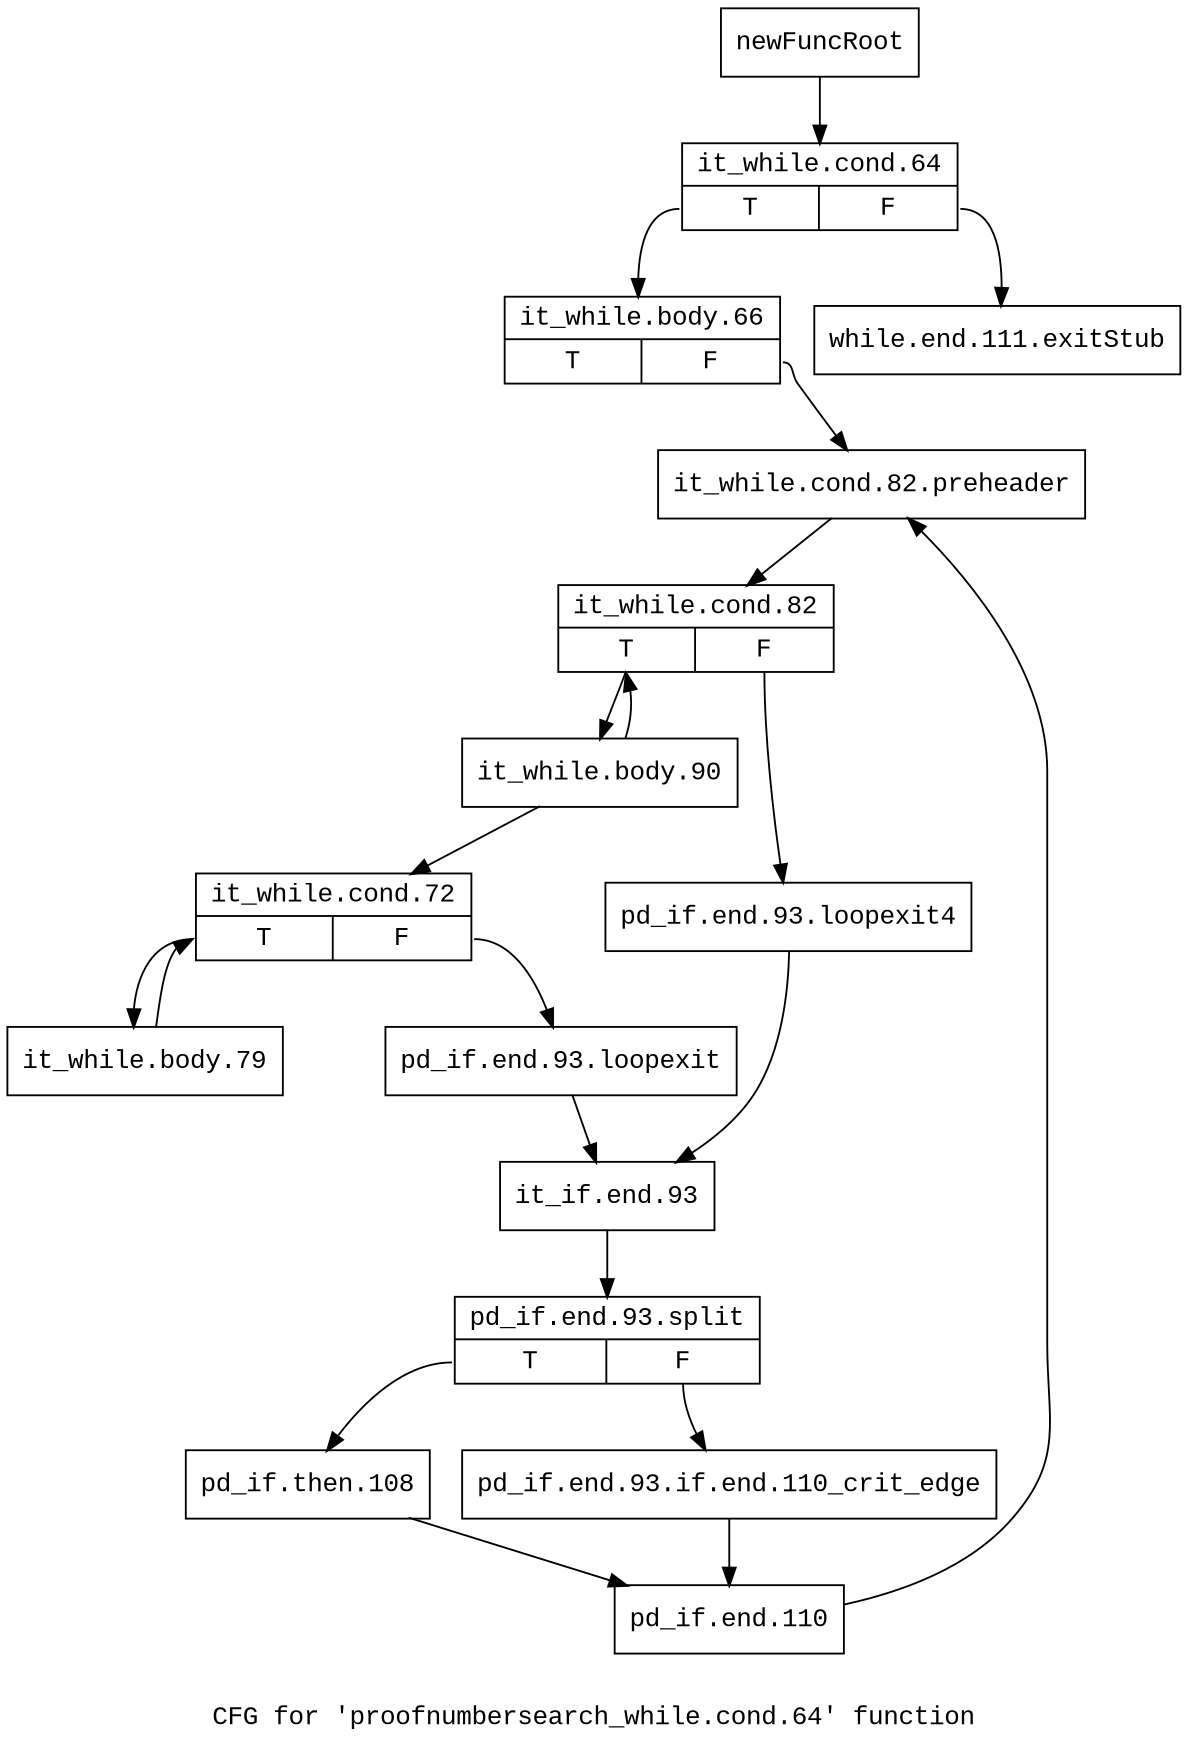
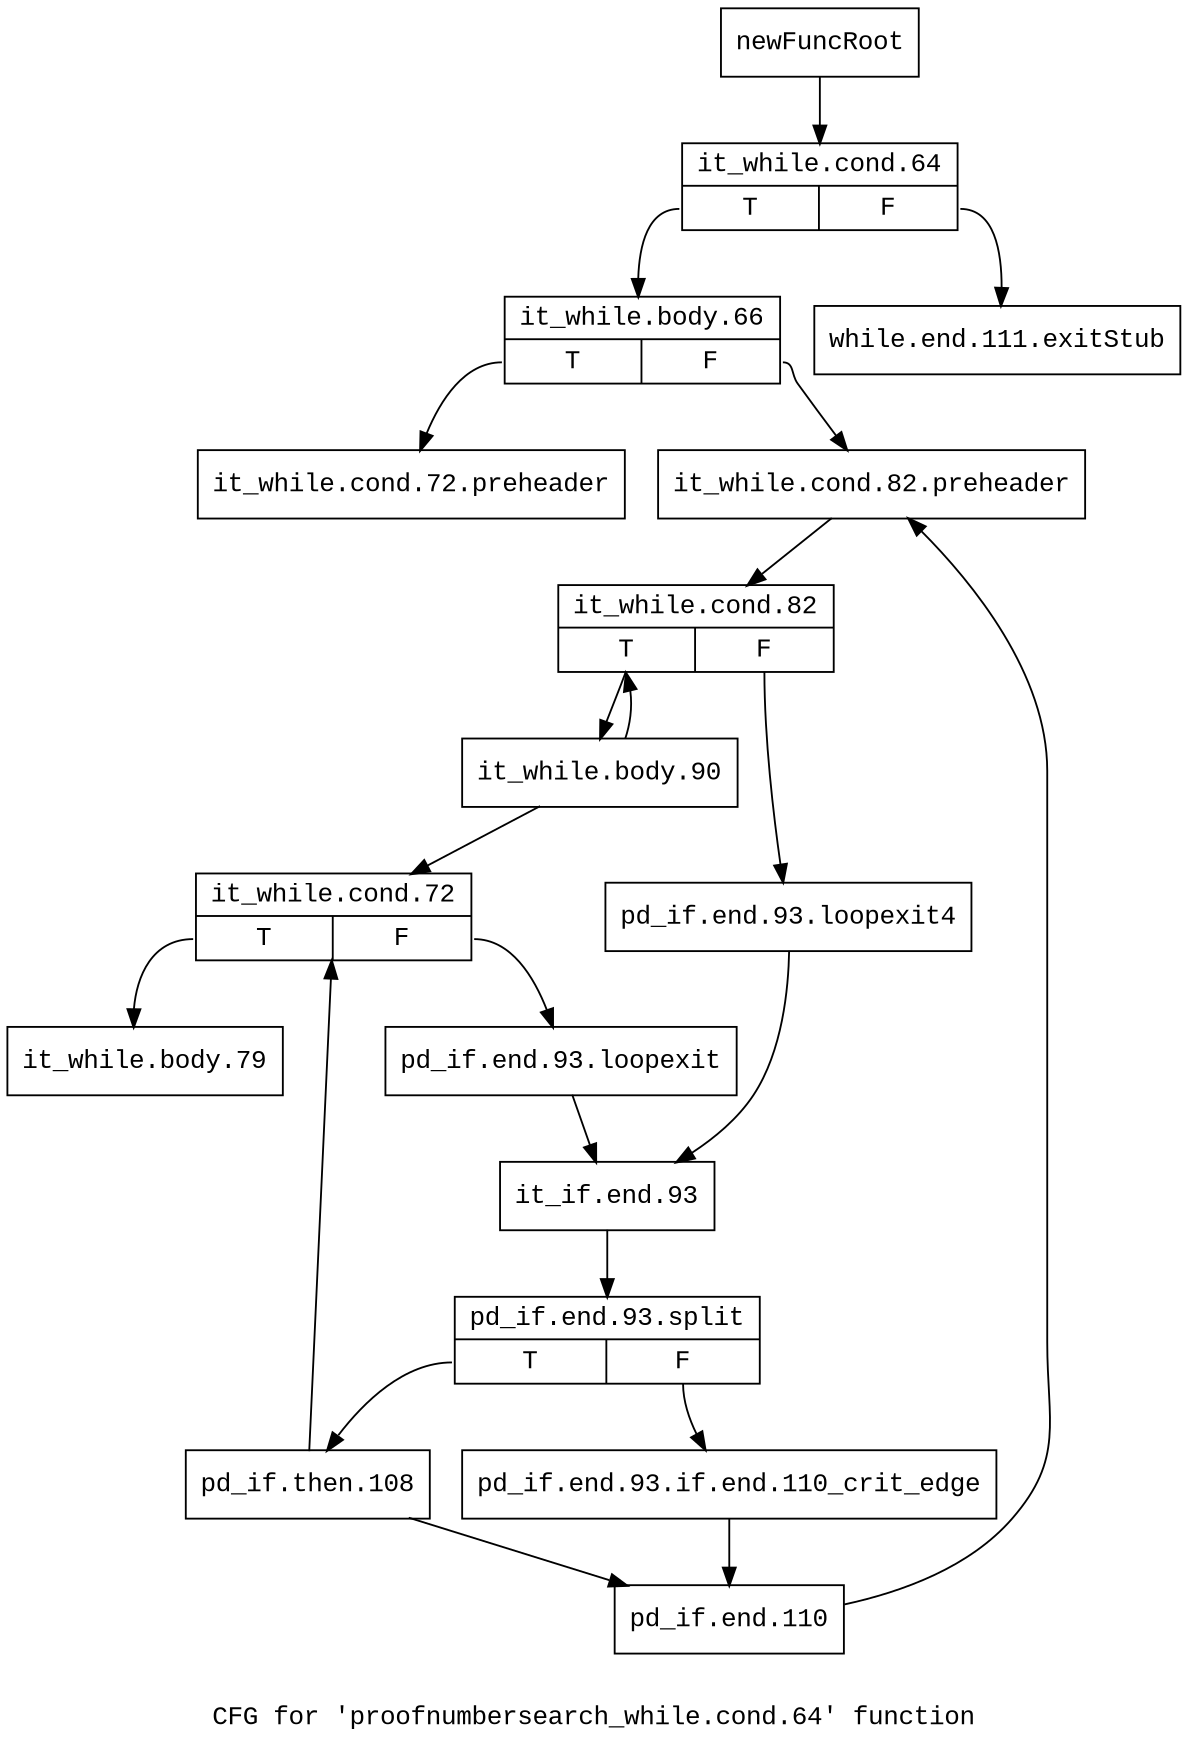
node "it_while.cond.72.preheader": added
edge "it_while.body.79" -> "it_while.cond.72": now "pd_if.then.108" -> "it_while.cond.72"
